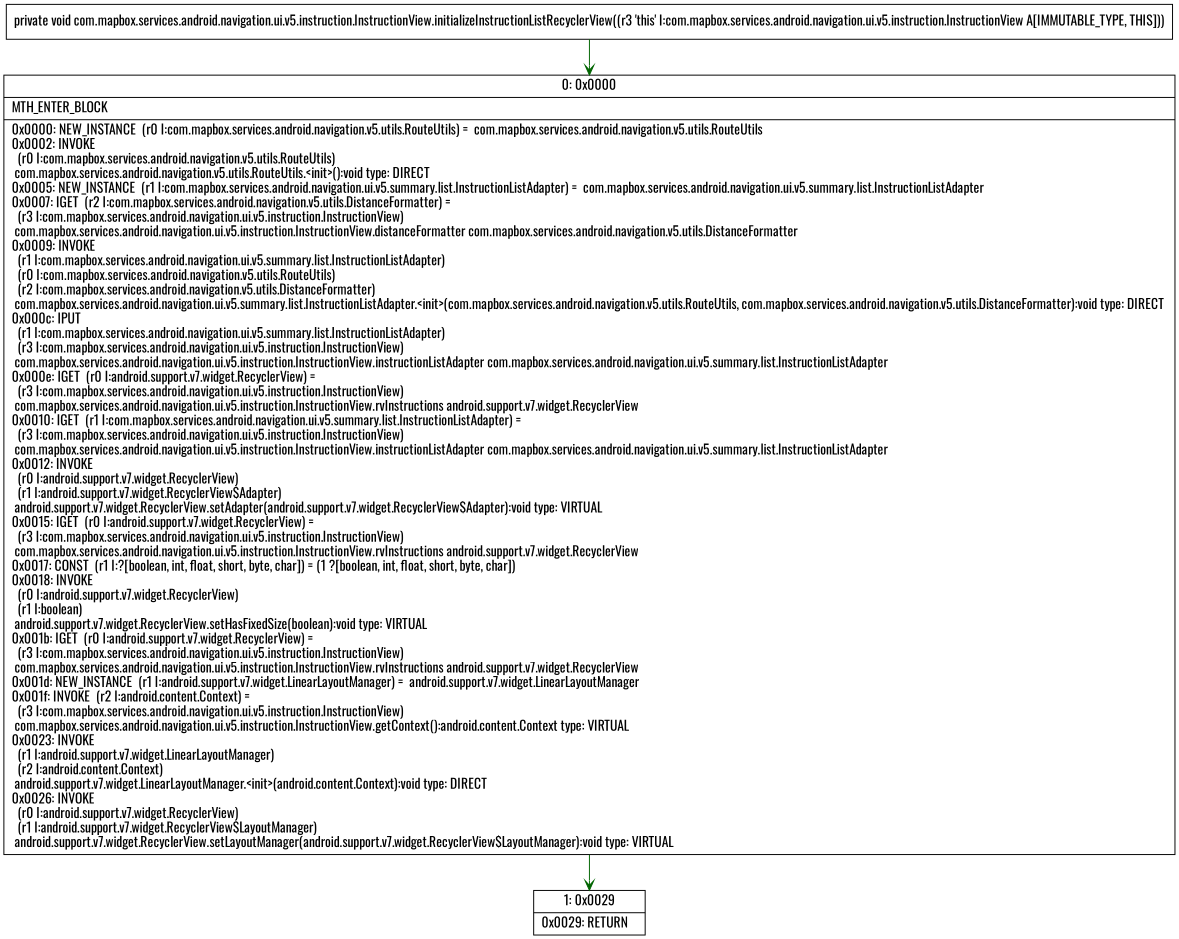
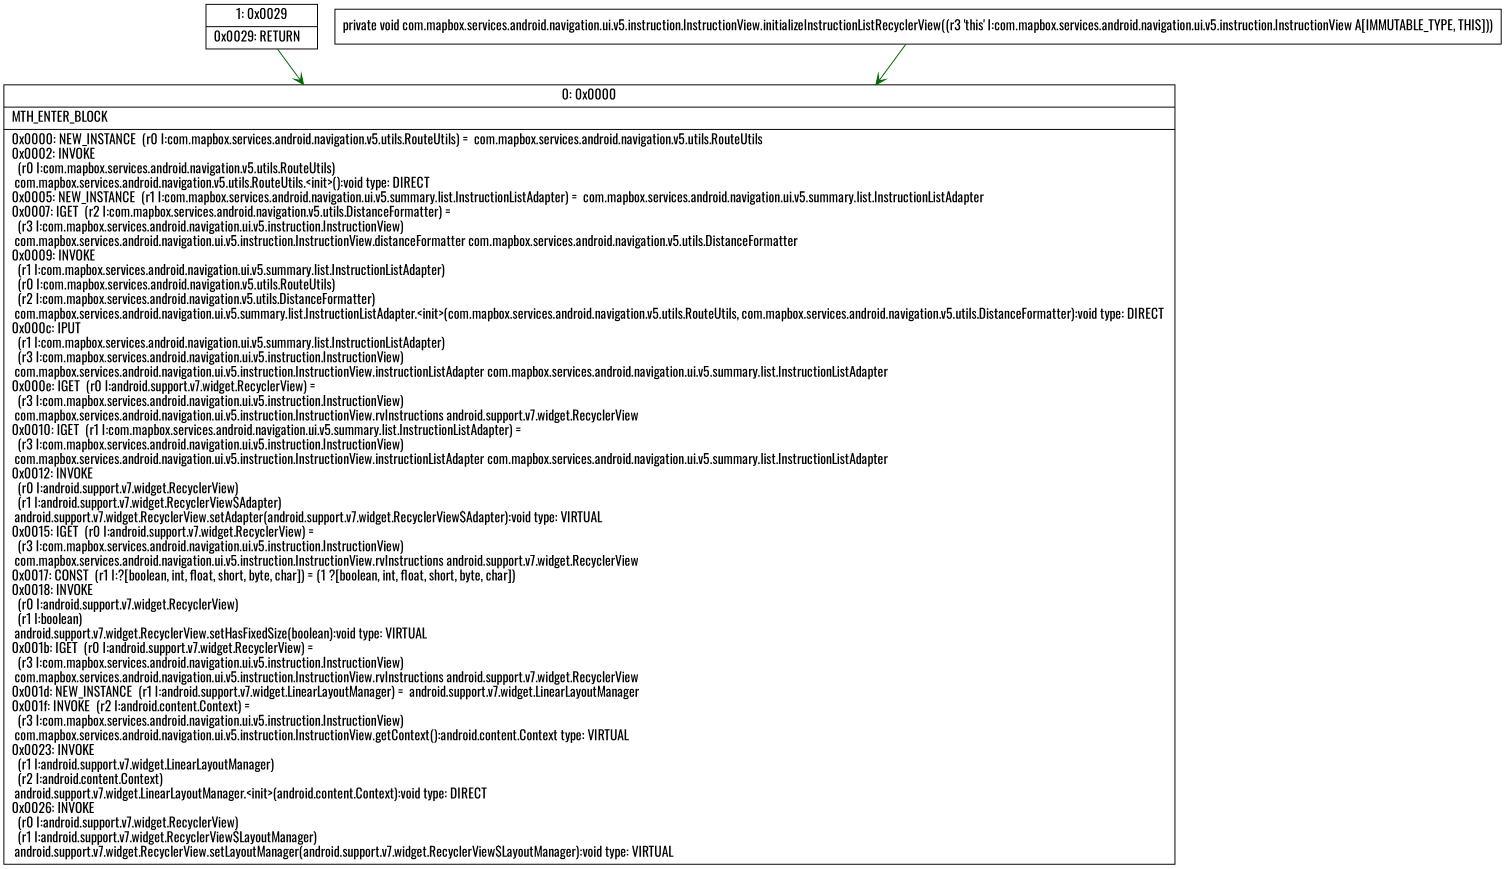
edge "0: 0x0000" -> "1: 0x0029": reversed
